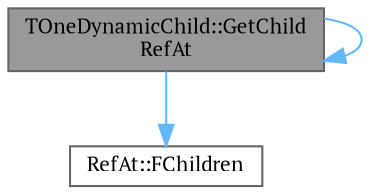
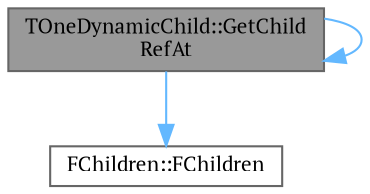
node "RefAt::FChildren": label "RefAt::FChildren" -> "FChildren::FChildren"
